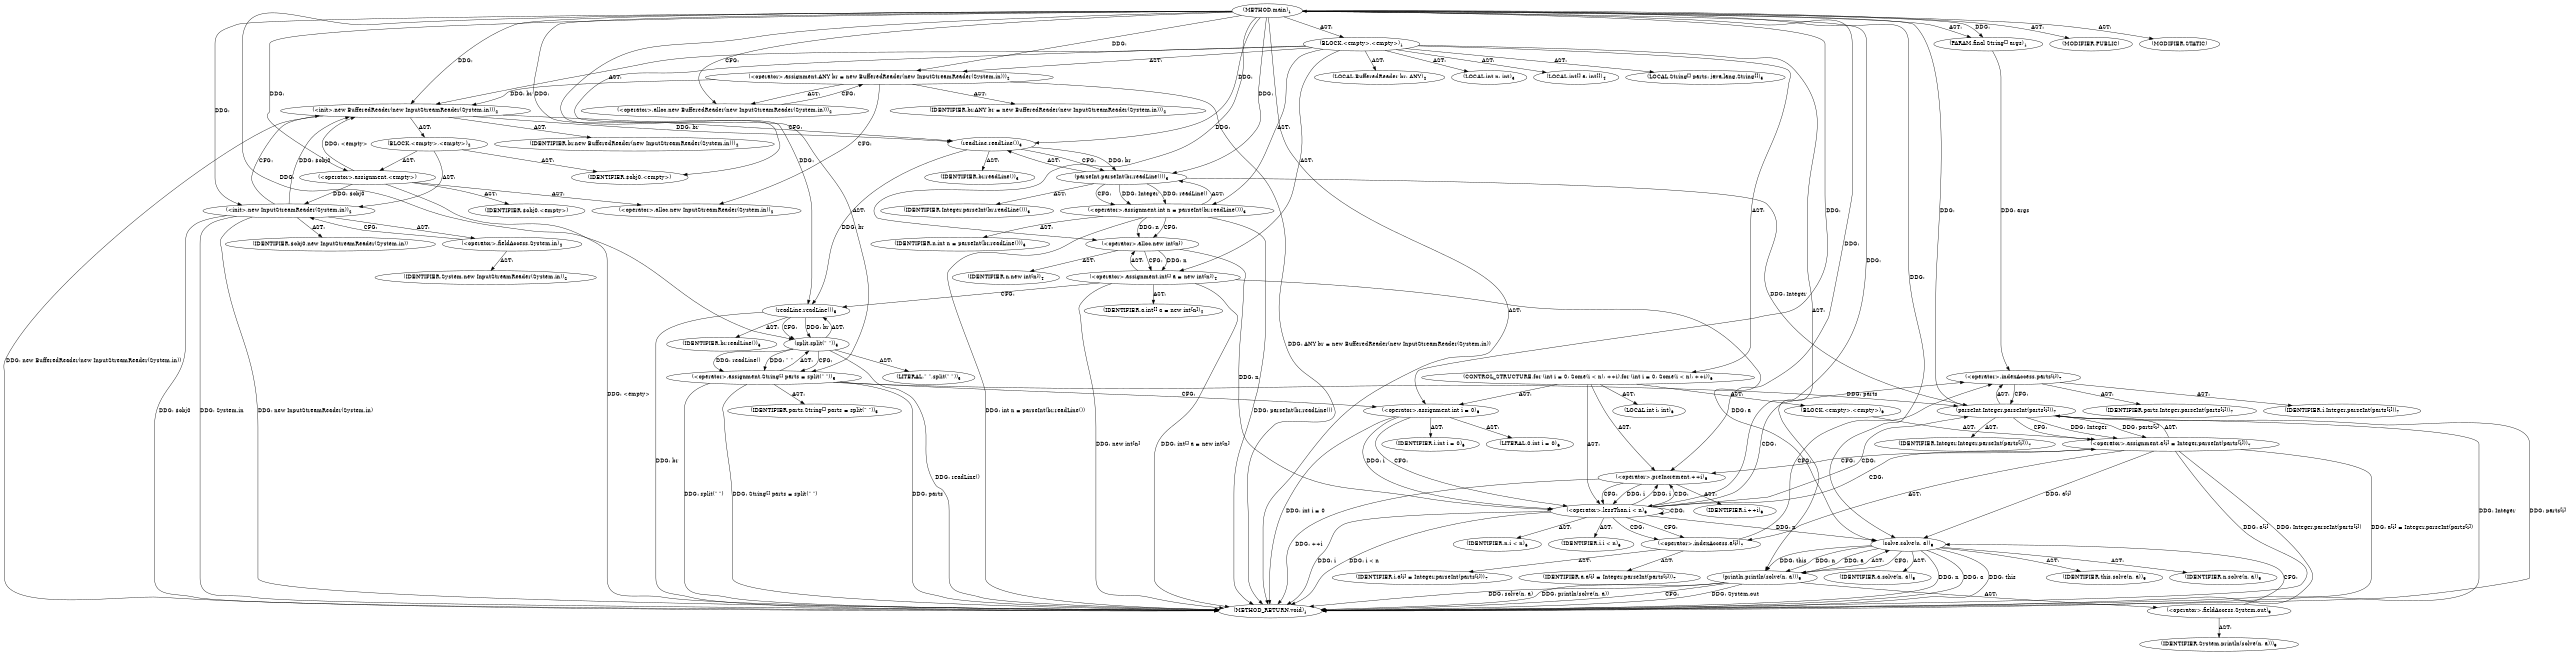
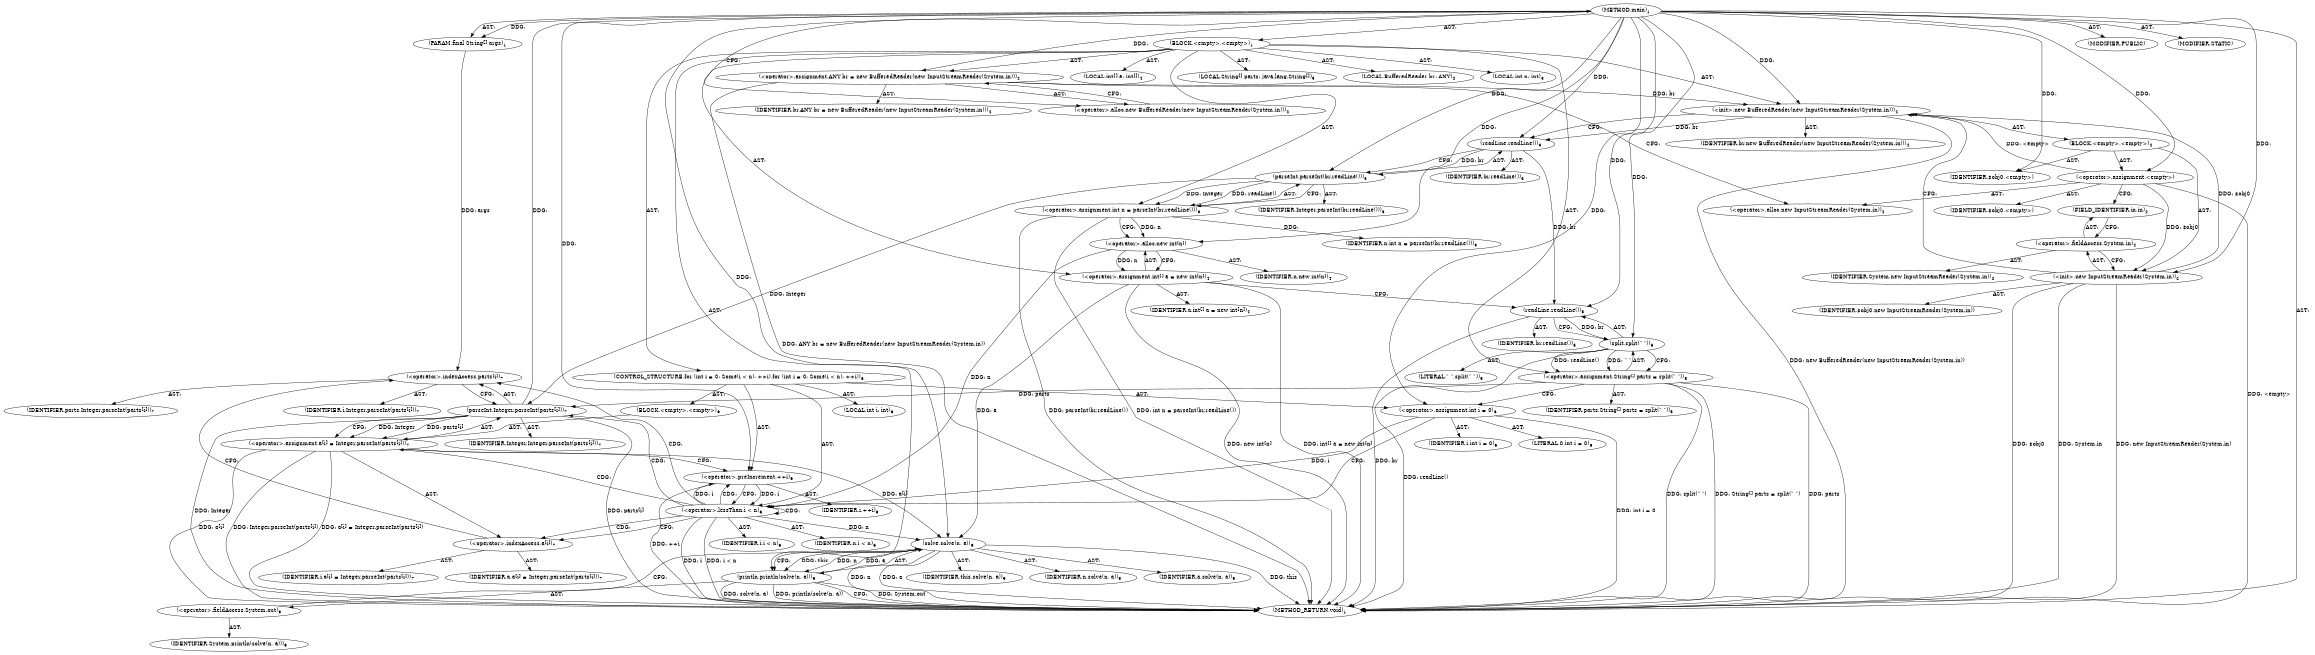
edge "(METHOD,main)" -> "(<operator>.lessThan,i < n)": removed, label "DDG:"
node "(FIELD_IDENTIFIER,in,in)": added
edge "(<operator>.assignment,int n = parseInt(br.readLine()))" -> "(IDENTIFIER,n,int n = parseInt(br.readLine()))": label "AST: " -> "DDG: "
